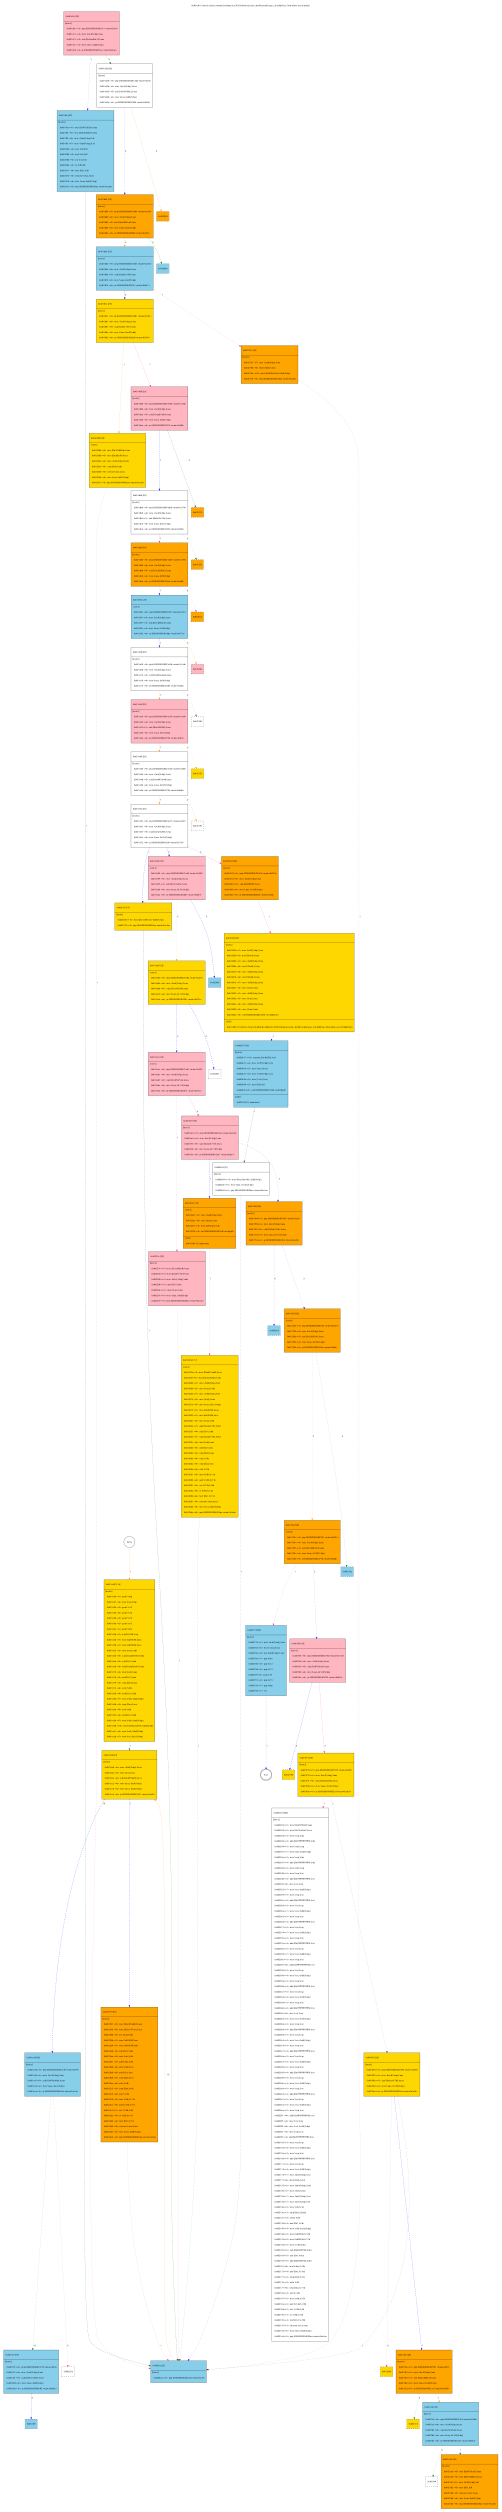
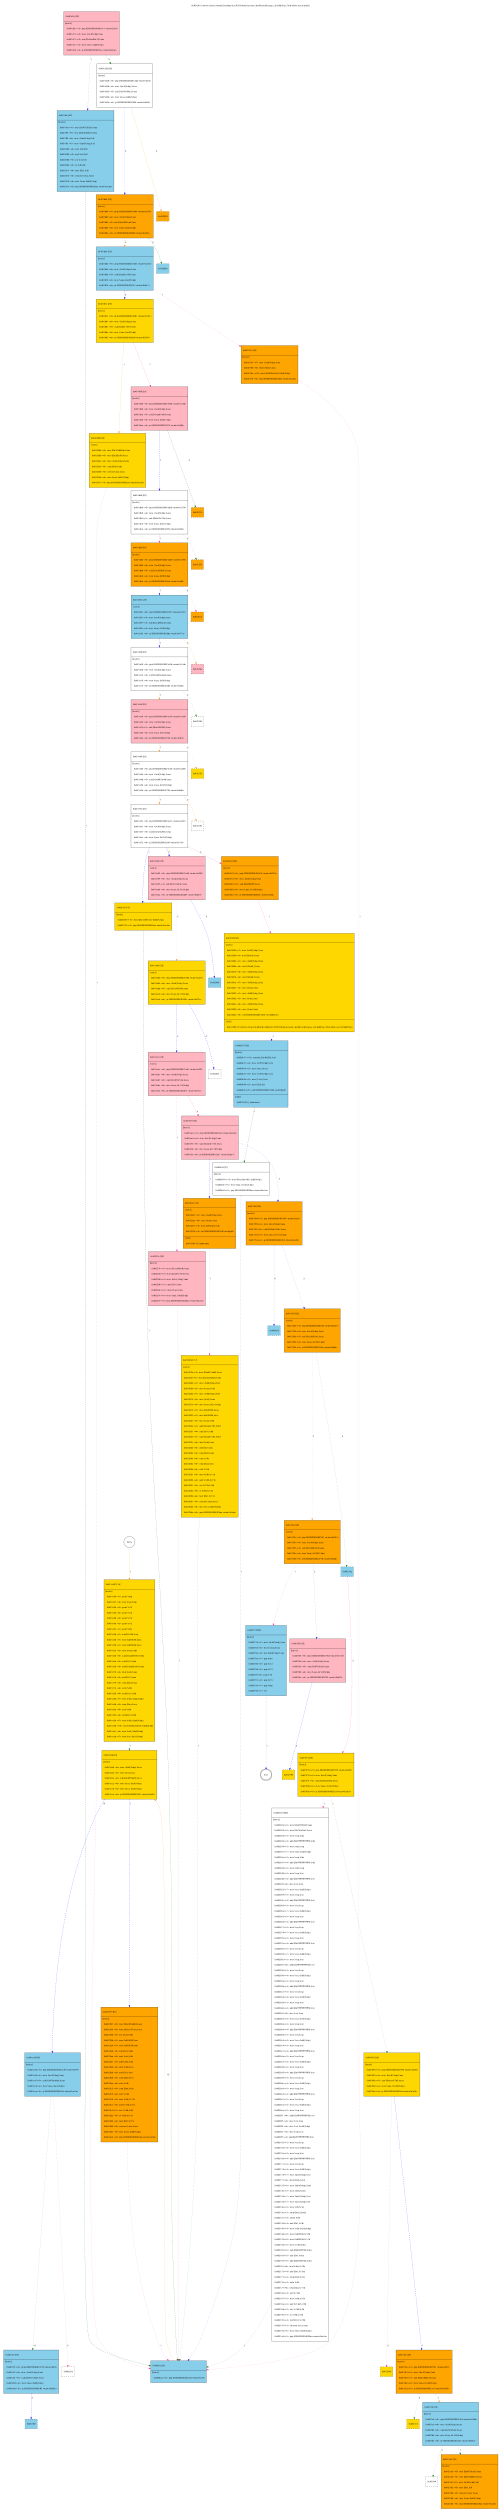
edge "0x401f58 [28]" -> "0x401f74 [28]": now "0x4027da" -> "0x401f74 [28]"
edge "0x401f90 [28]" -> "0x4028aa [5]": now "0x402023 [386]" -> "0x4028aa [5]"
